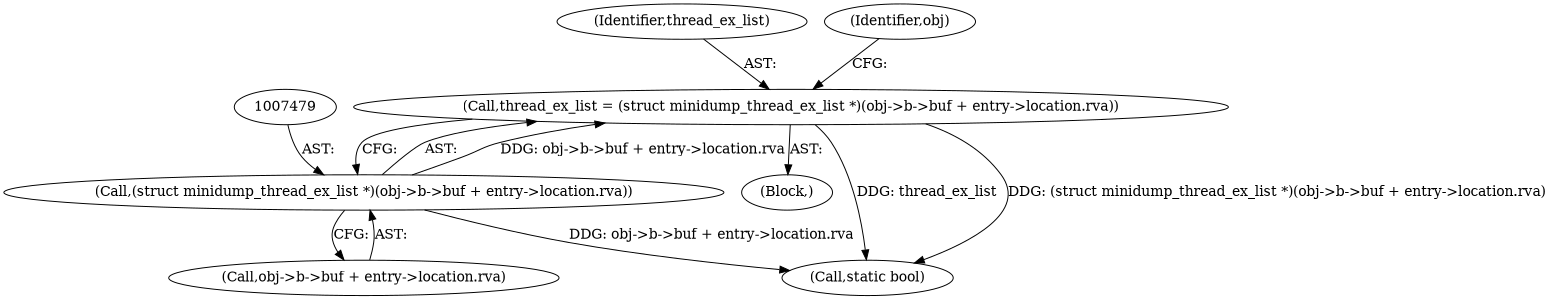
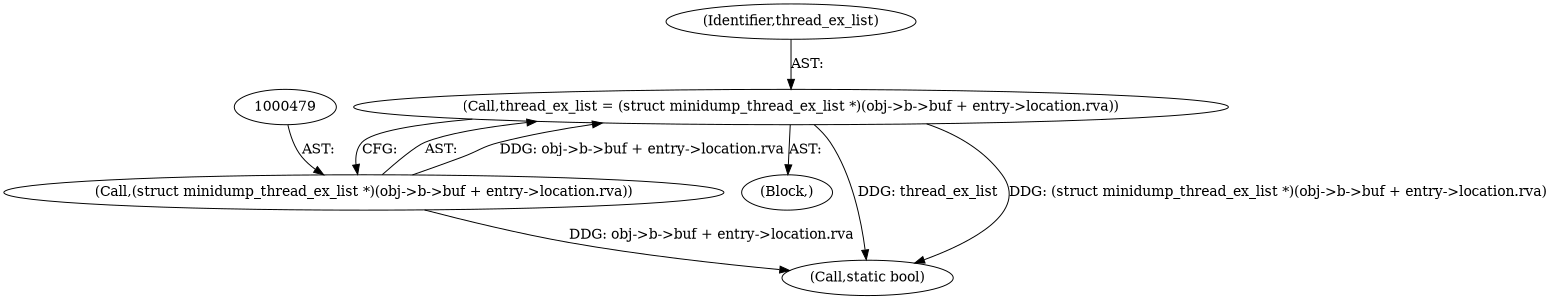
node "(Identifier,obj)": removed
node "1007479": label "1007479" -> "1000479"
node "(Call,obj->b->buf + entry->location.rva)": removed
